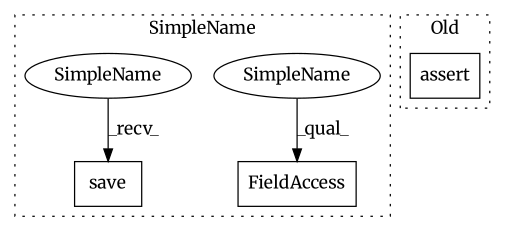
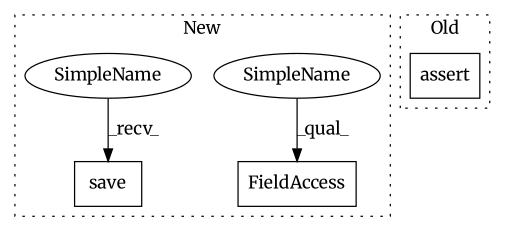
cluster "SimpleName": label "SimpleName" -> "New"
